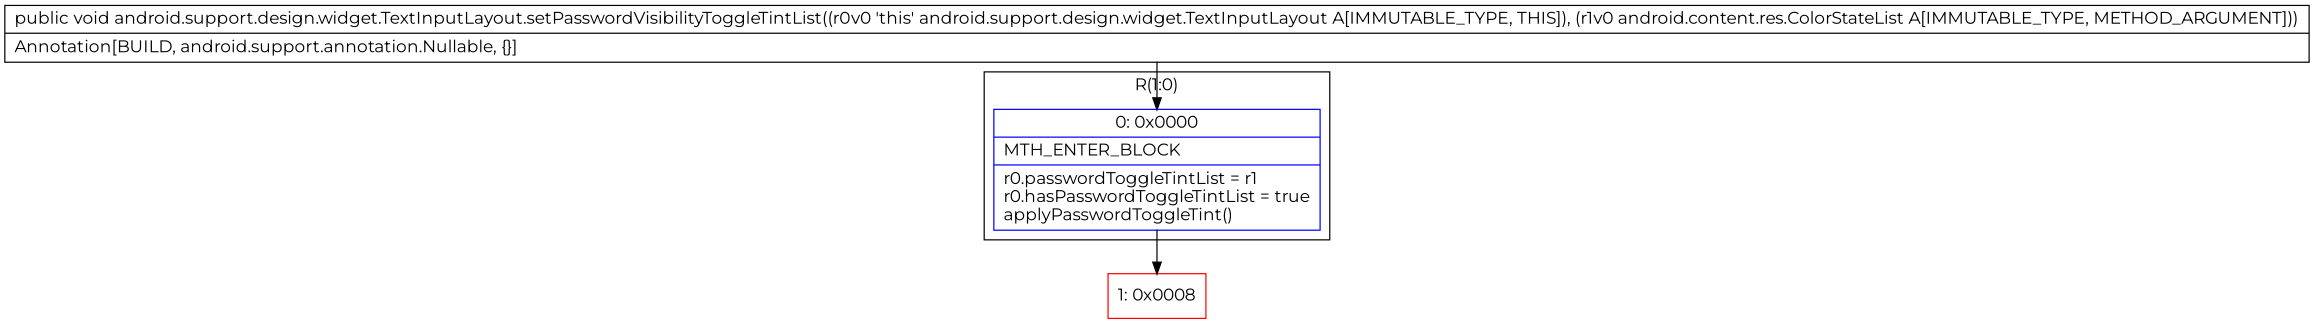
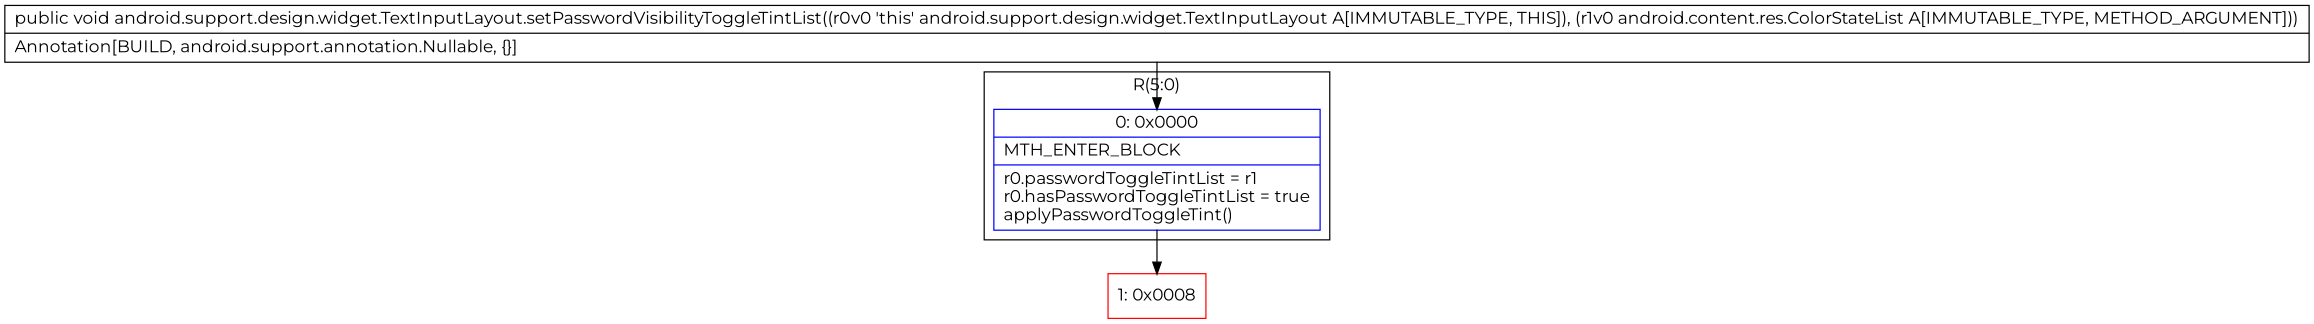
cluster "R(1:0)": label "R(1:0)" -> "R(5:0)"
